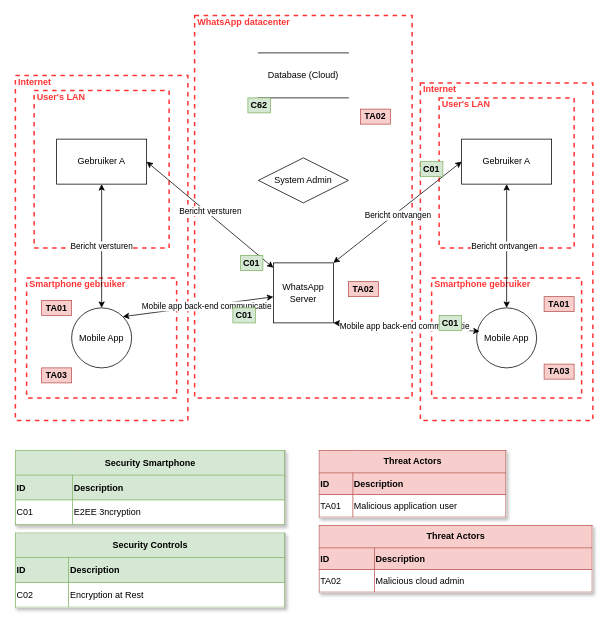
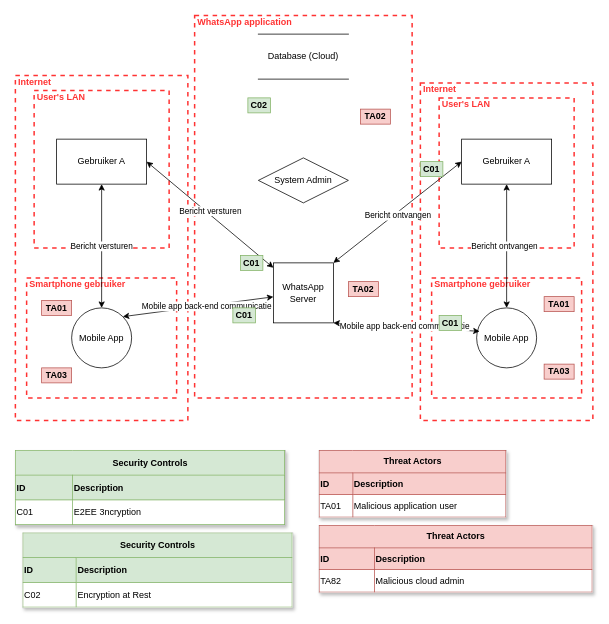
node "WhatsApp datacenter": label "WhatsApp datacenter" -> "WhatsApp application"
node "Database (Cloud)": moved (303, 75) -> (303, 57)
node "C62": label "C62" -> "C02"
node "Security Smartphone IDDescription C01 E2EE 3ncryption": label "Security Smartphone IDDescription C01 E2EE 3ncryption" -> "Security Controls IDDescription C01 E2EE 3ncryption"
node "Threat Actors IDDescription TA02 Malicious cloud admin": label "Threat Actors IDDescription TA02 Malicious cloud admin" -> "Threat Actors IDDescription TA82 Malicious cloud admin"
node "Security Controls IDDescription C02 Encryption at Rest": moved (150, 570) -> (158, 570)
